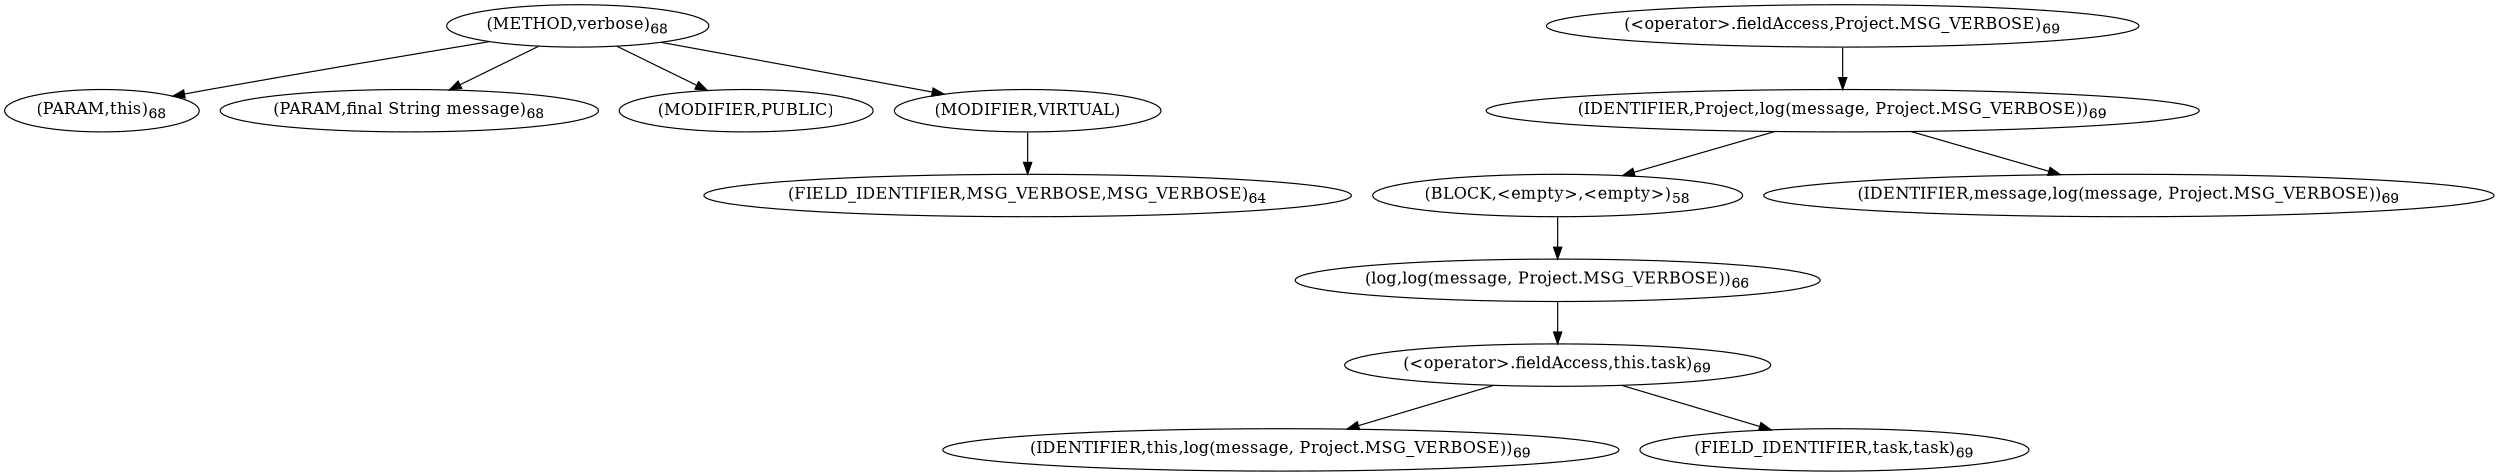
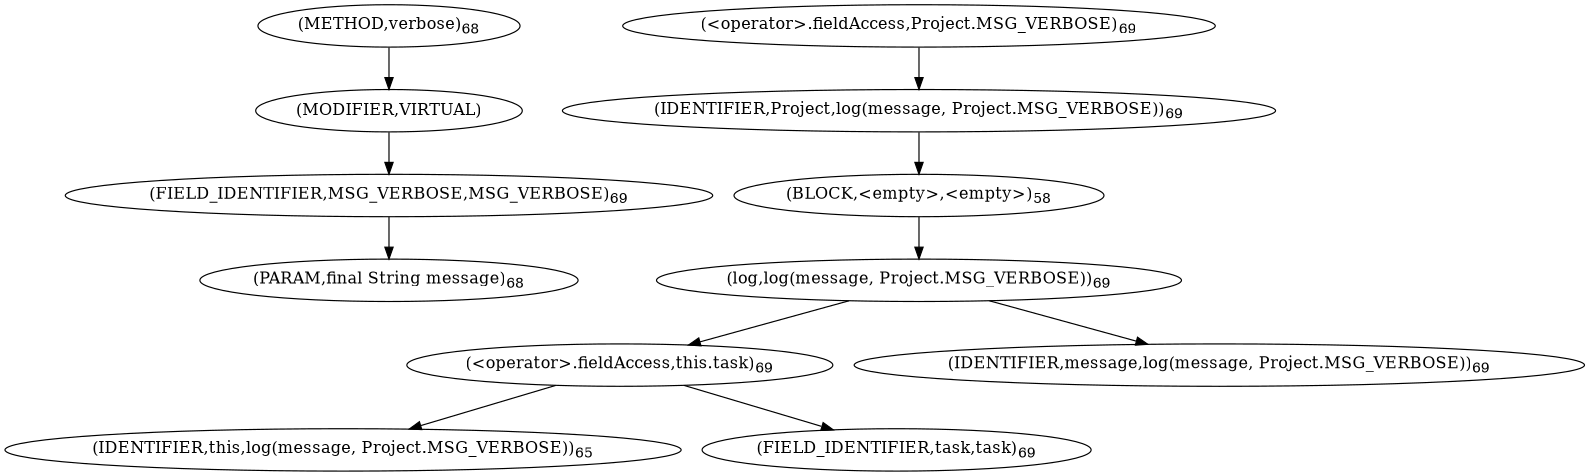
edge "(METHOD,verbose)" -> "(PARAM,final String message)": now "(FIELD_IDENTIFIER,MSG_VERBOSE,MSG_VERBOSE)" -> "(PARAM,final String message)"
node "(PARAM,this)": removed
node "(MODIFIER,PUBLIC)": removed
edge "(IDENTIFIER,Project,log(message, Project.MSG_VERBOSE))" -> "(IDENTIFIER,message,log(message, Project.MSG_VERBOSE))": now "(log,log(message, Project.MSG_VERBOSE))" -> "(IDENTIFIER,message,log(message, Project.MSG_VERBOSE))"
node "(FIELD_IDENTIFIER,MSG_VERBOSE,MSG_VERBOSE)": text "64" -> "69"
node "(log,log(message, Project.MSG_VERBOSE))": text "66" -> "69"
node "(IDENTIFIER,this,log(message, Project.MSG_VERBOSE))": text "69" -> "65"
